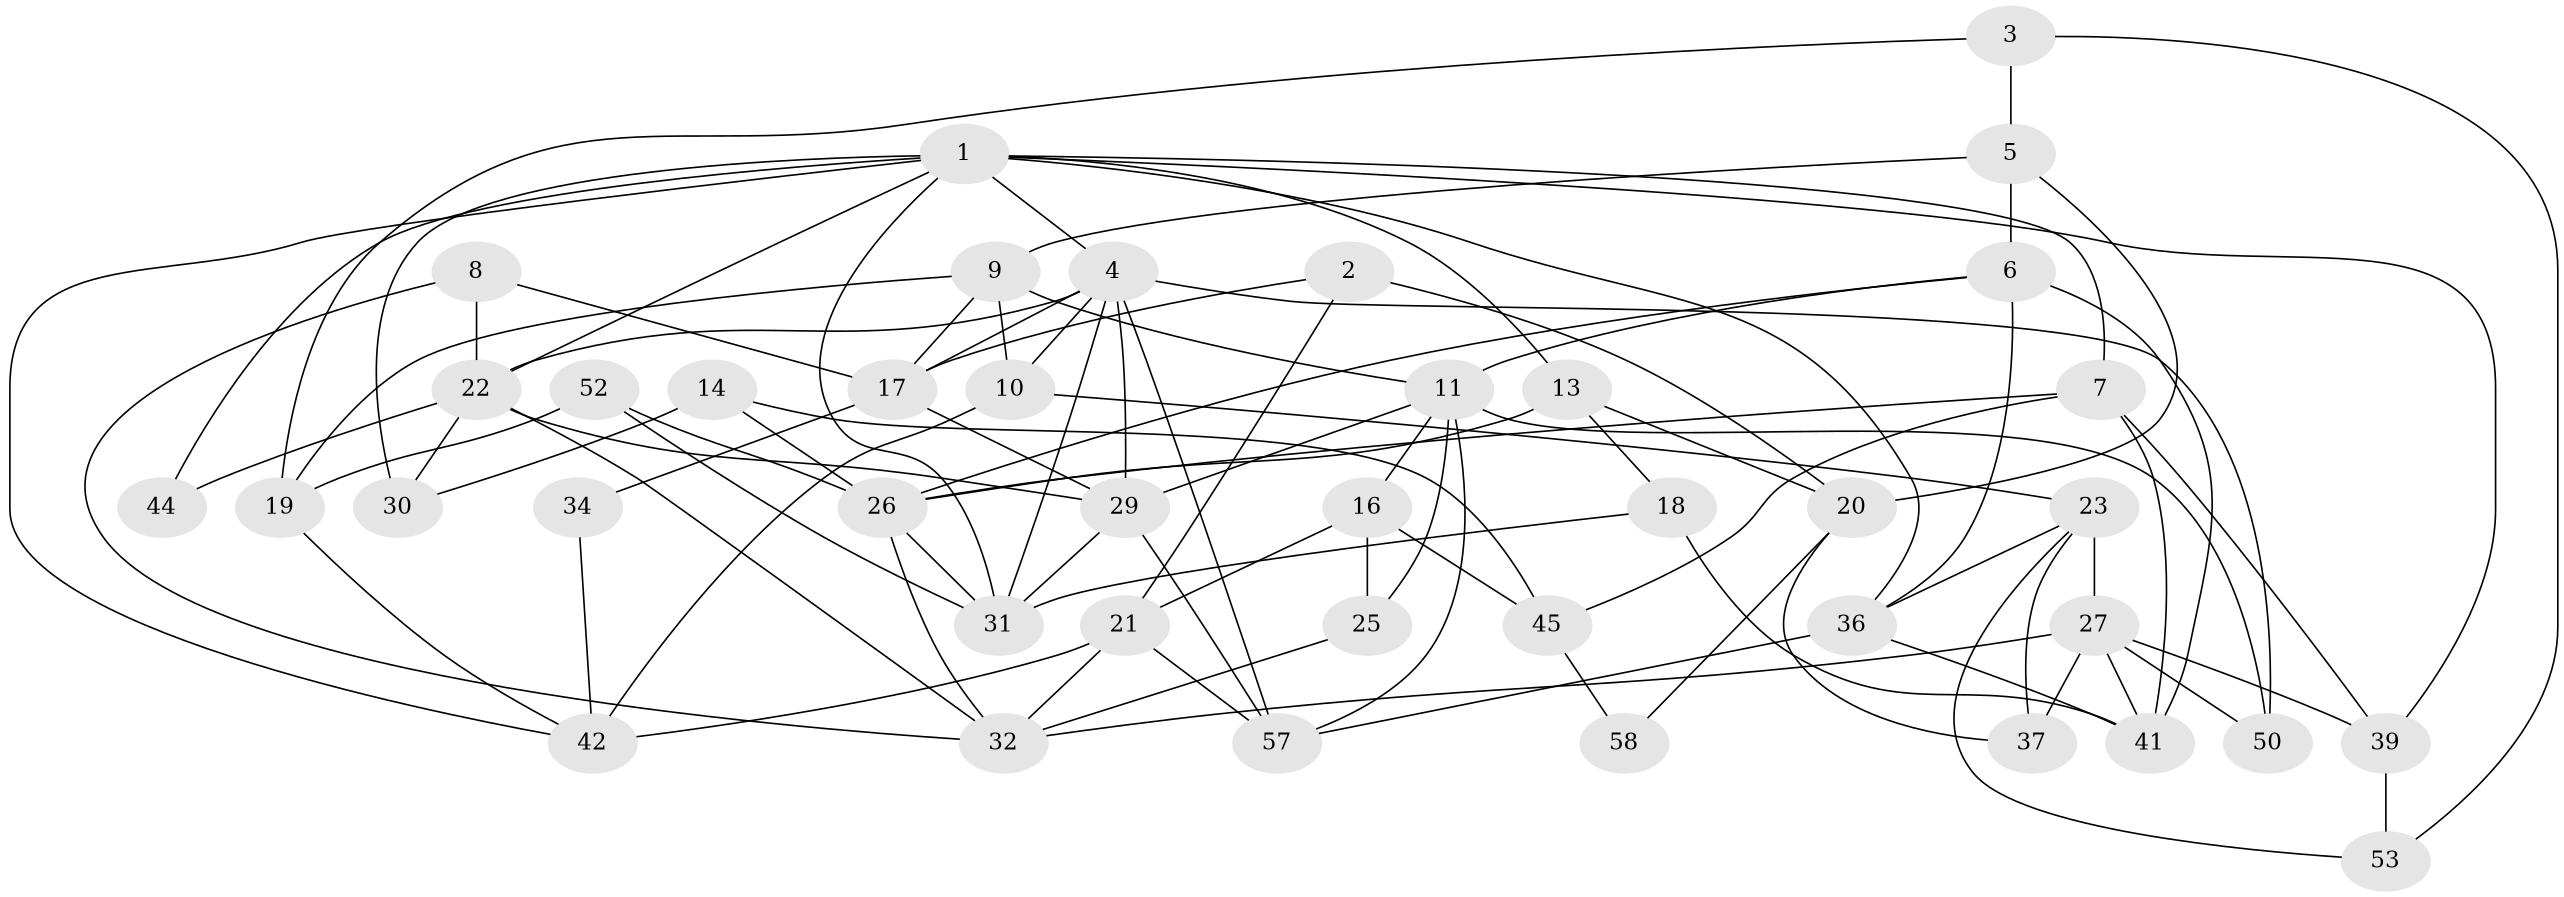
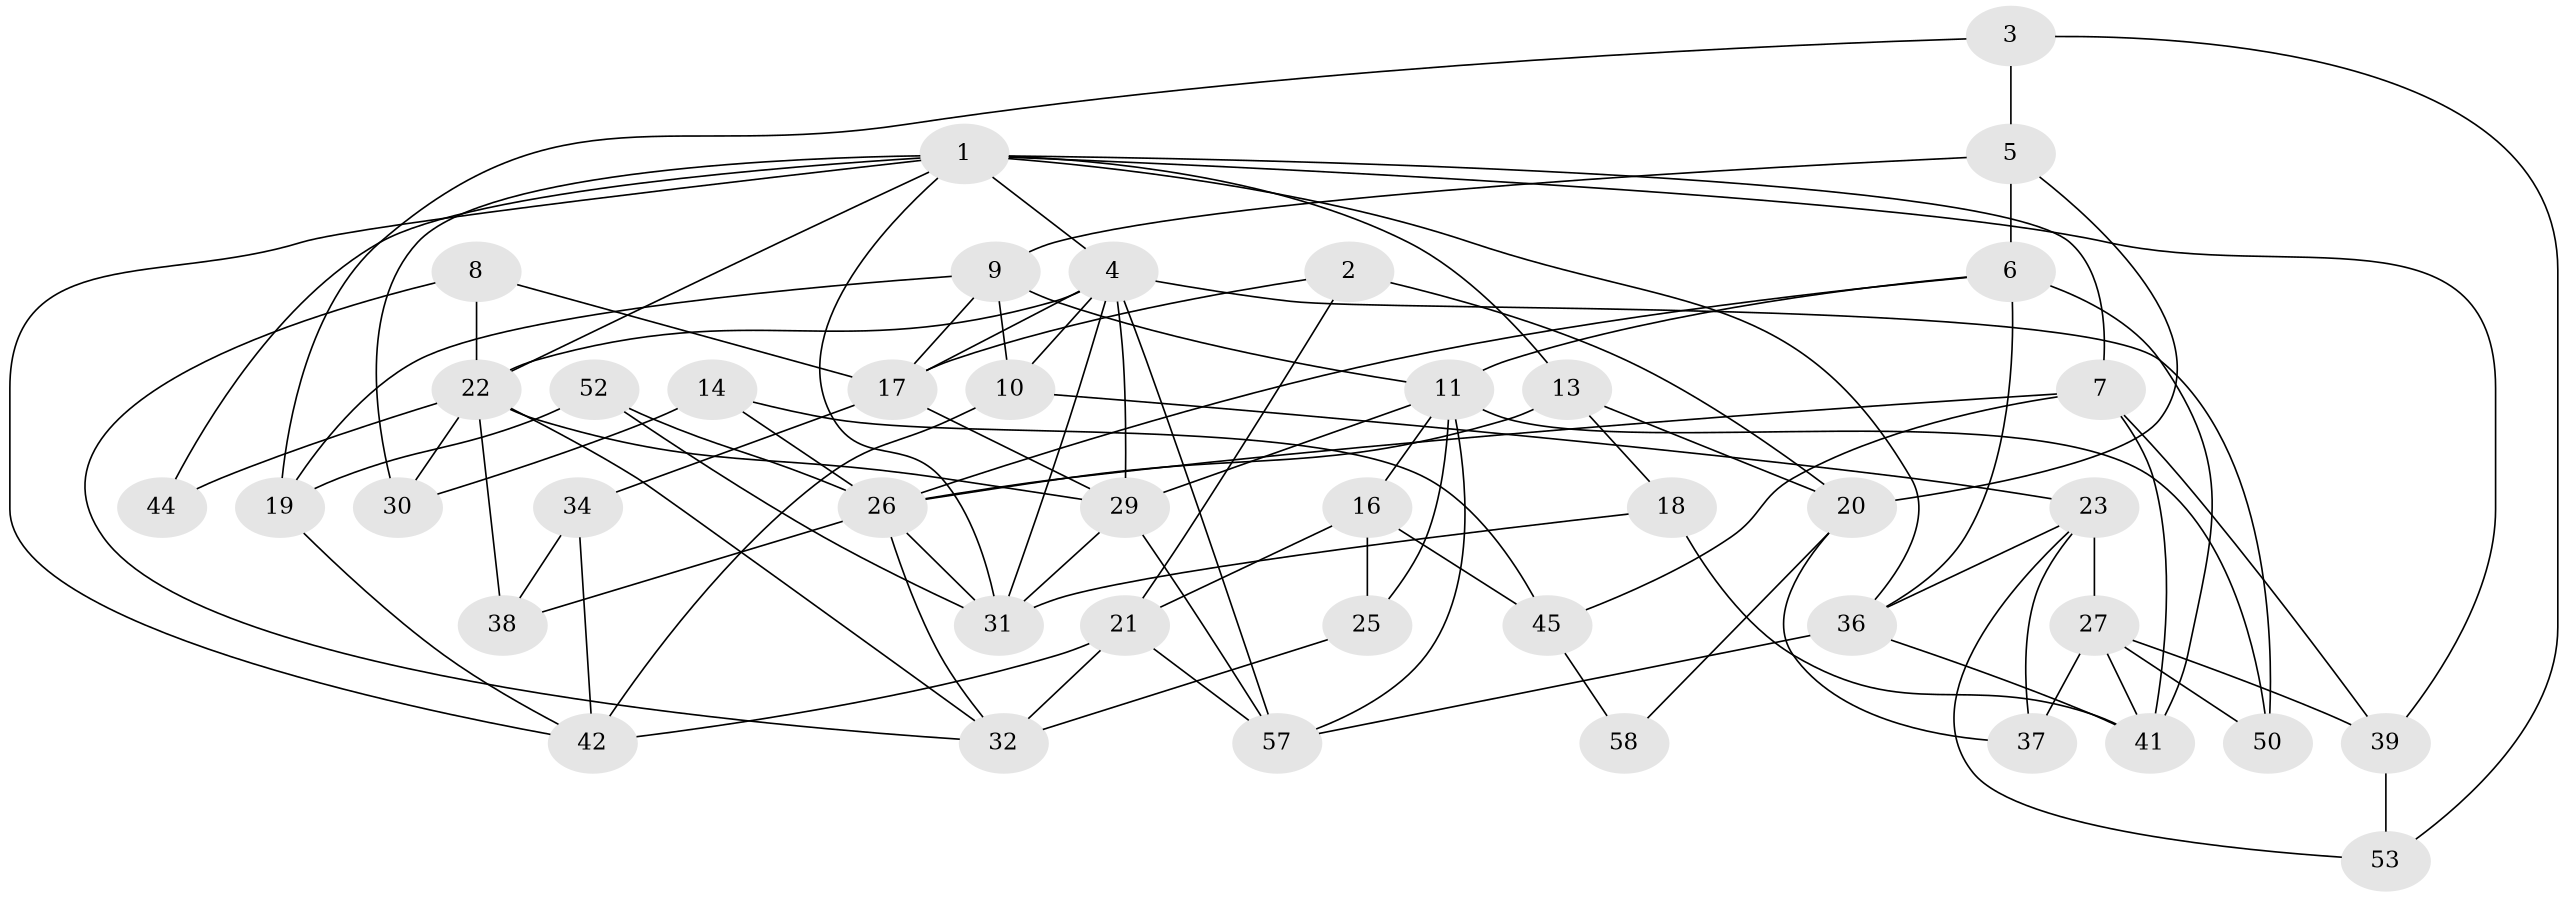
node "38": added
edge "27" -- "32": removed
